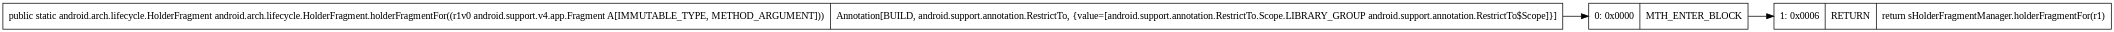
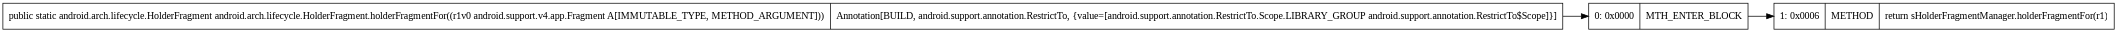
node "1: 0x0006": text "RETURN" -> "METHOD"
